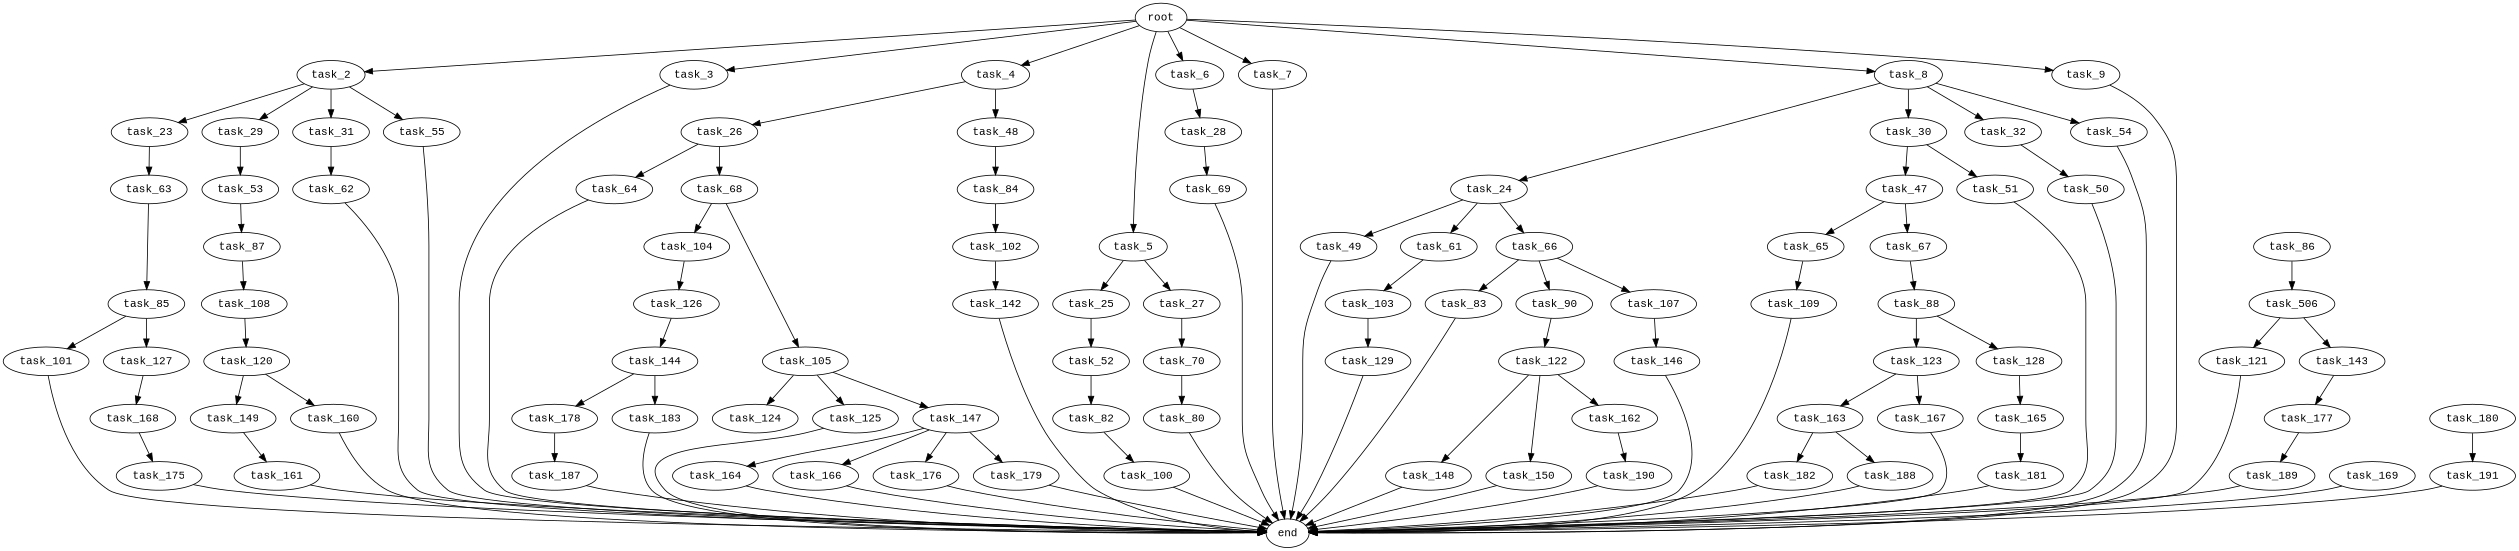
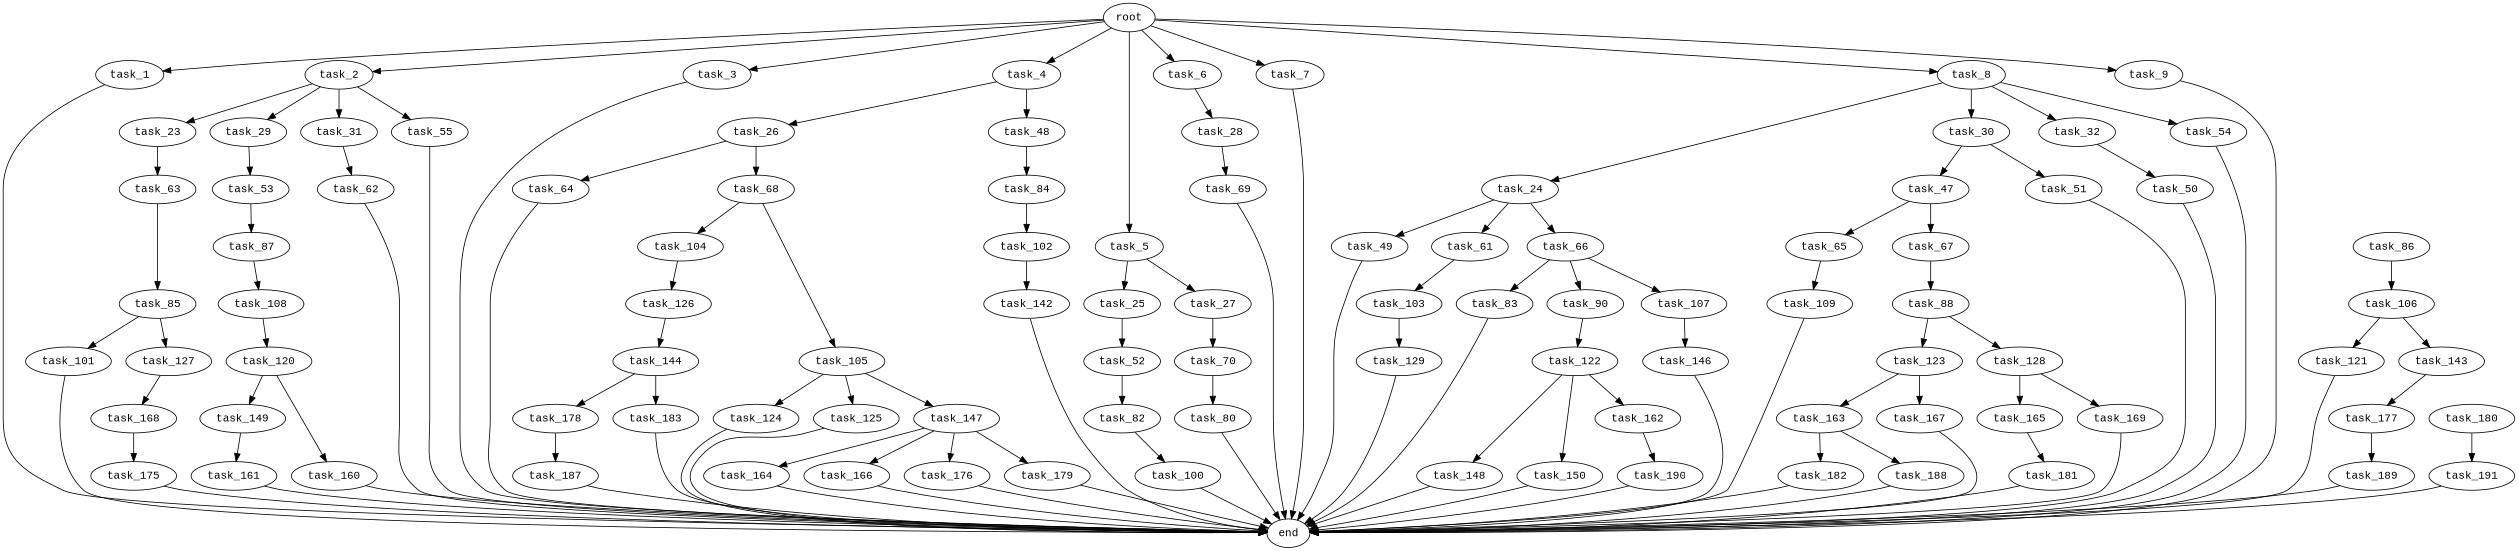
node "task_1": added
node "task_506": label "task_506" -> "task_106"
edge "task_128" -> "task_169": added
edge "task_124" -> "end": added
